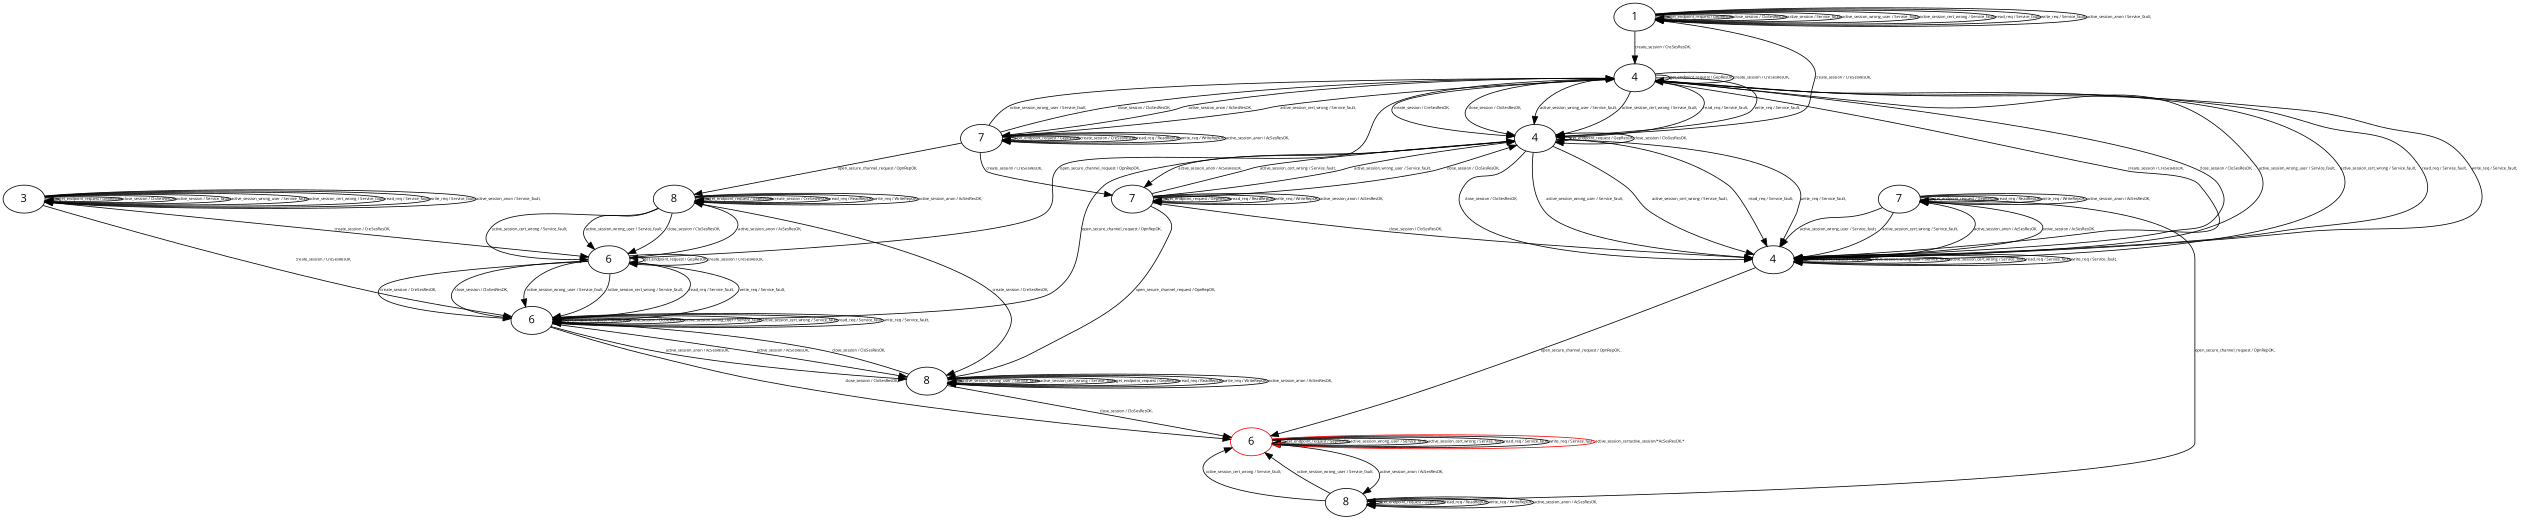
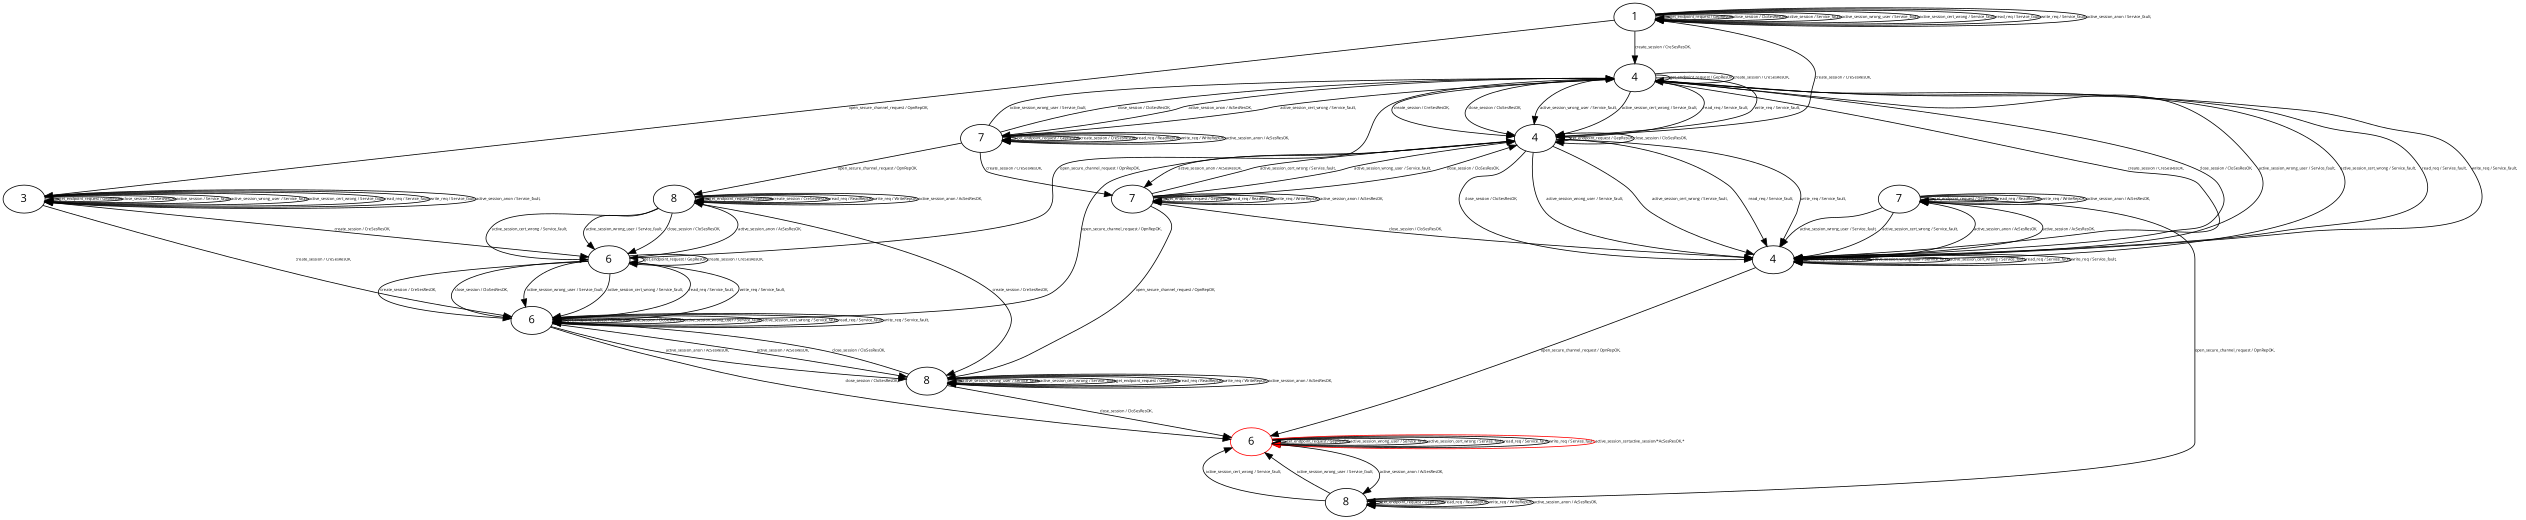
edge "1" -> "3": added, label "open_secure_channel_request / OpnRepOK,"
